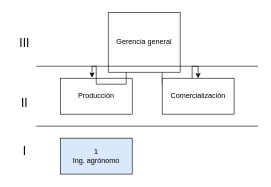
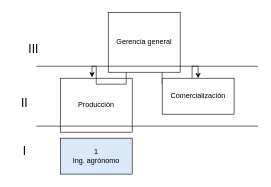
node "III": moved (24, 42) -> (33, 48)
node "Producción": size 72x36 -> 72x54
